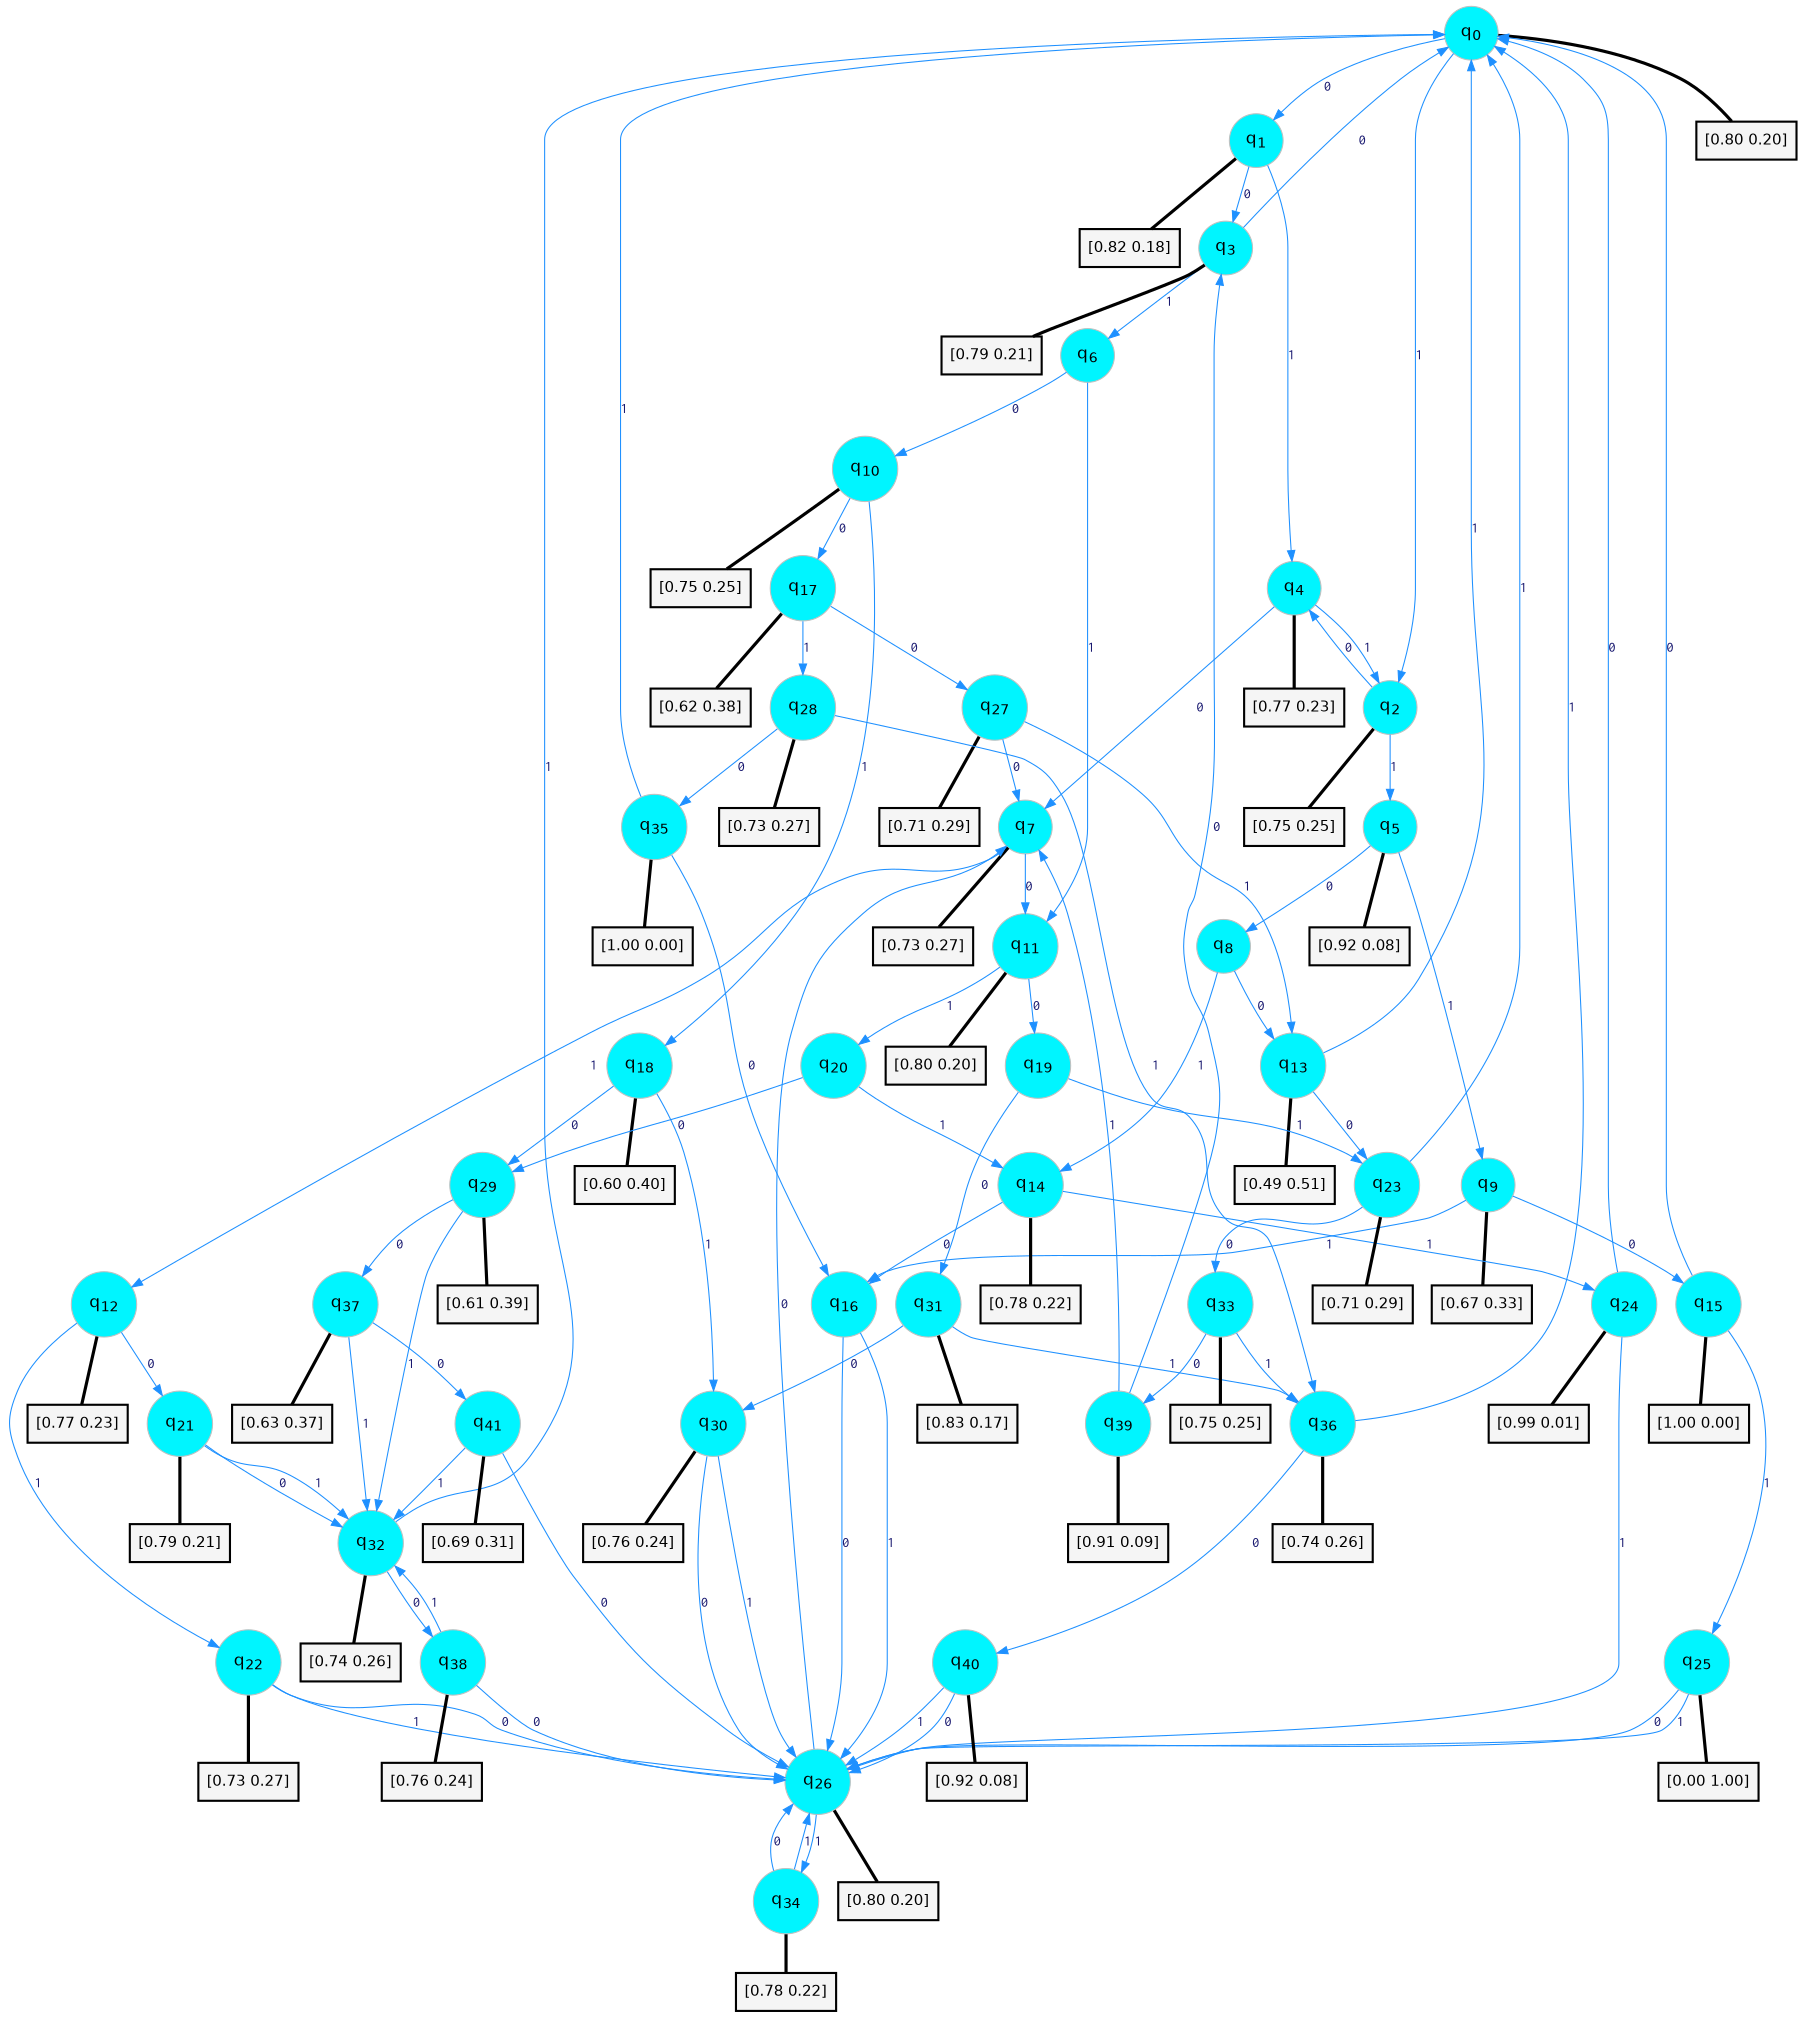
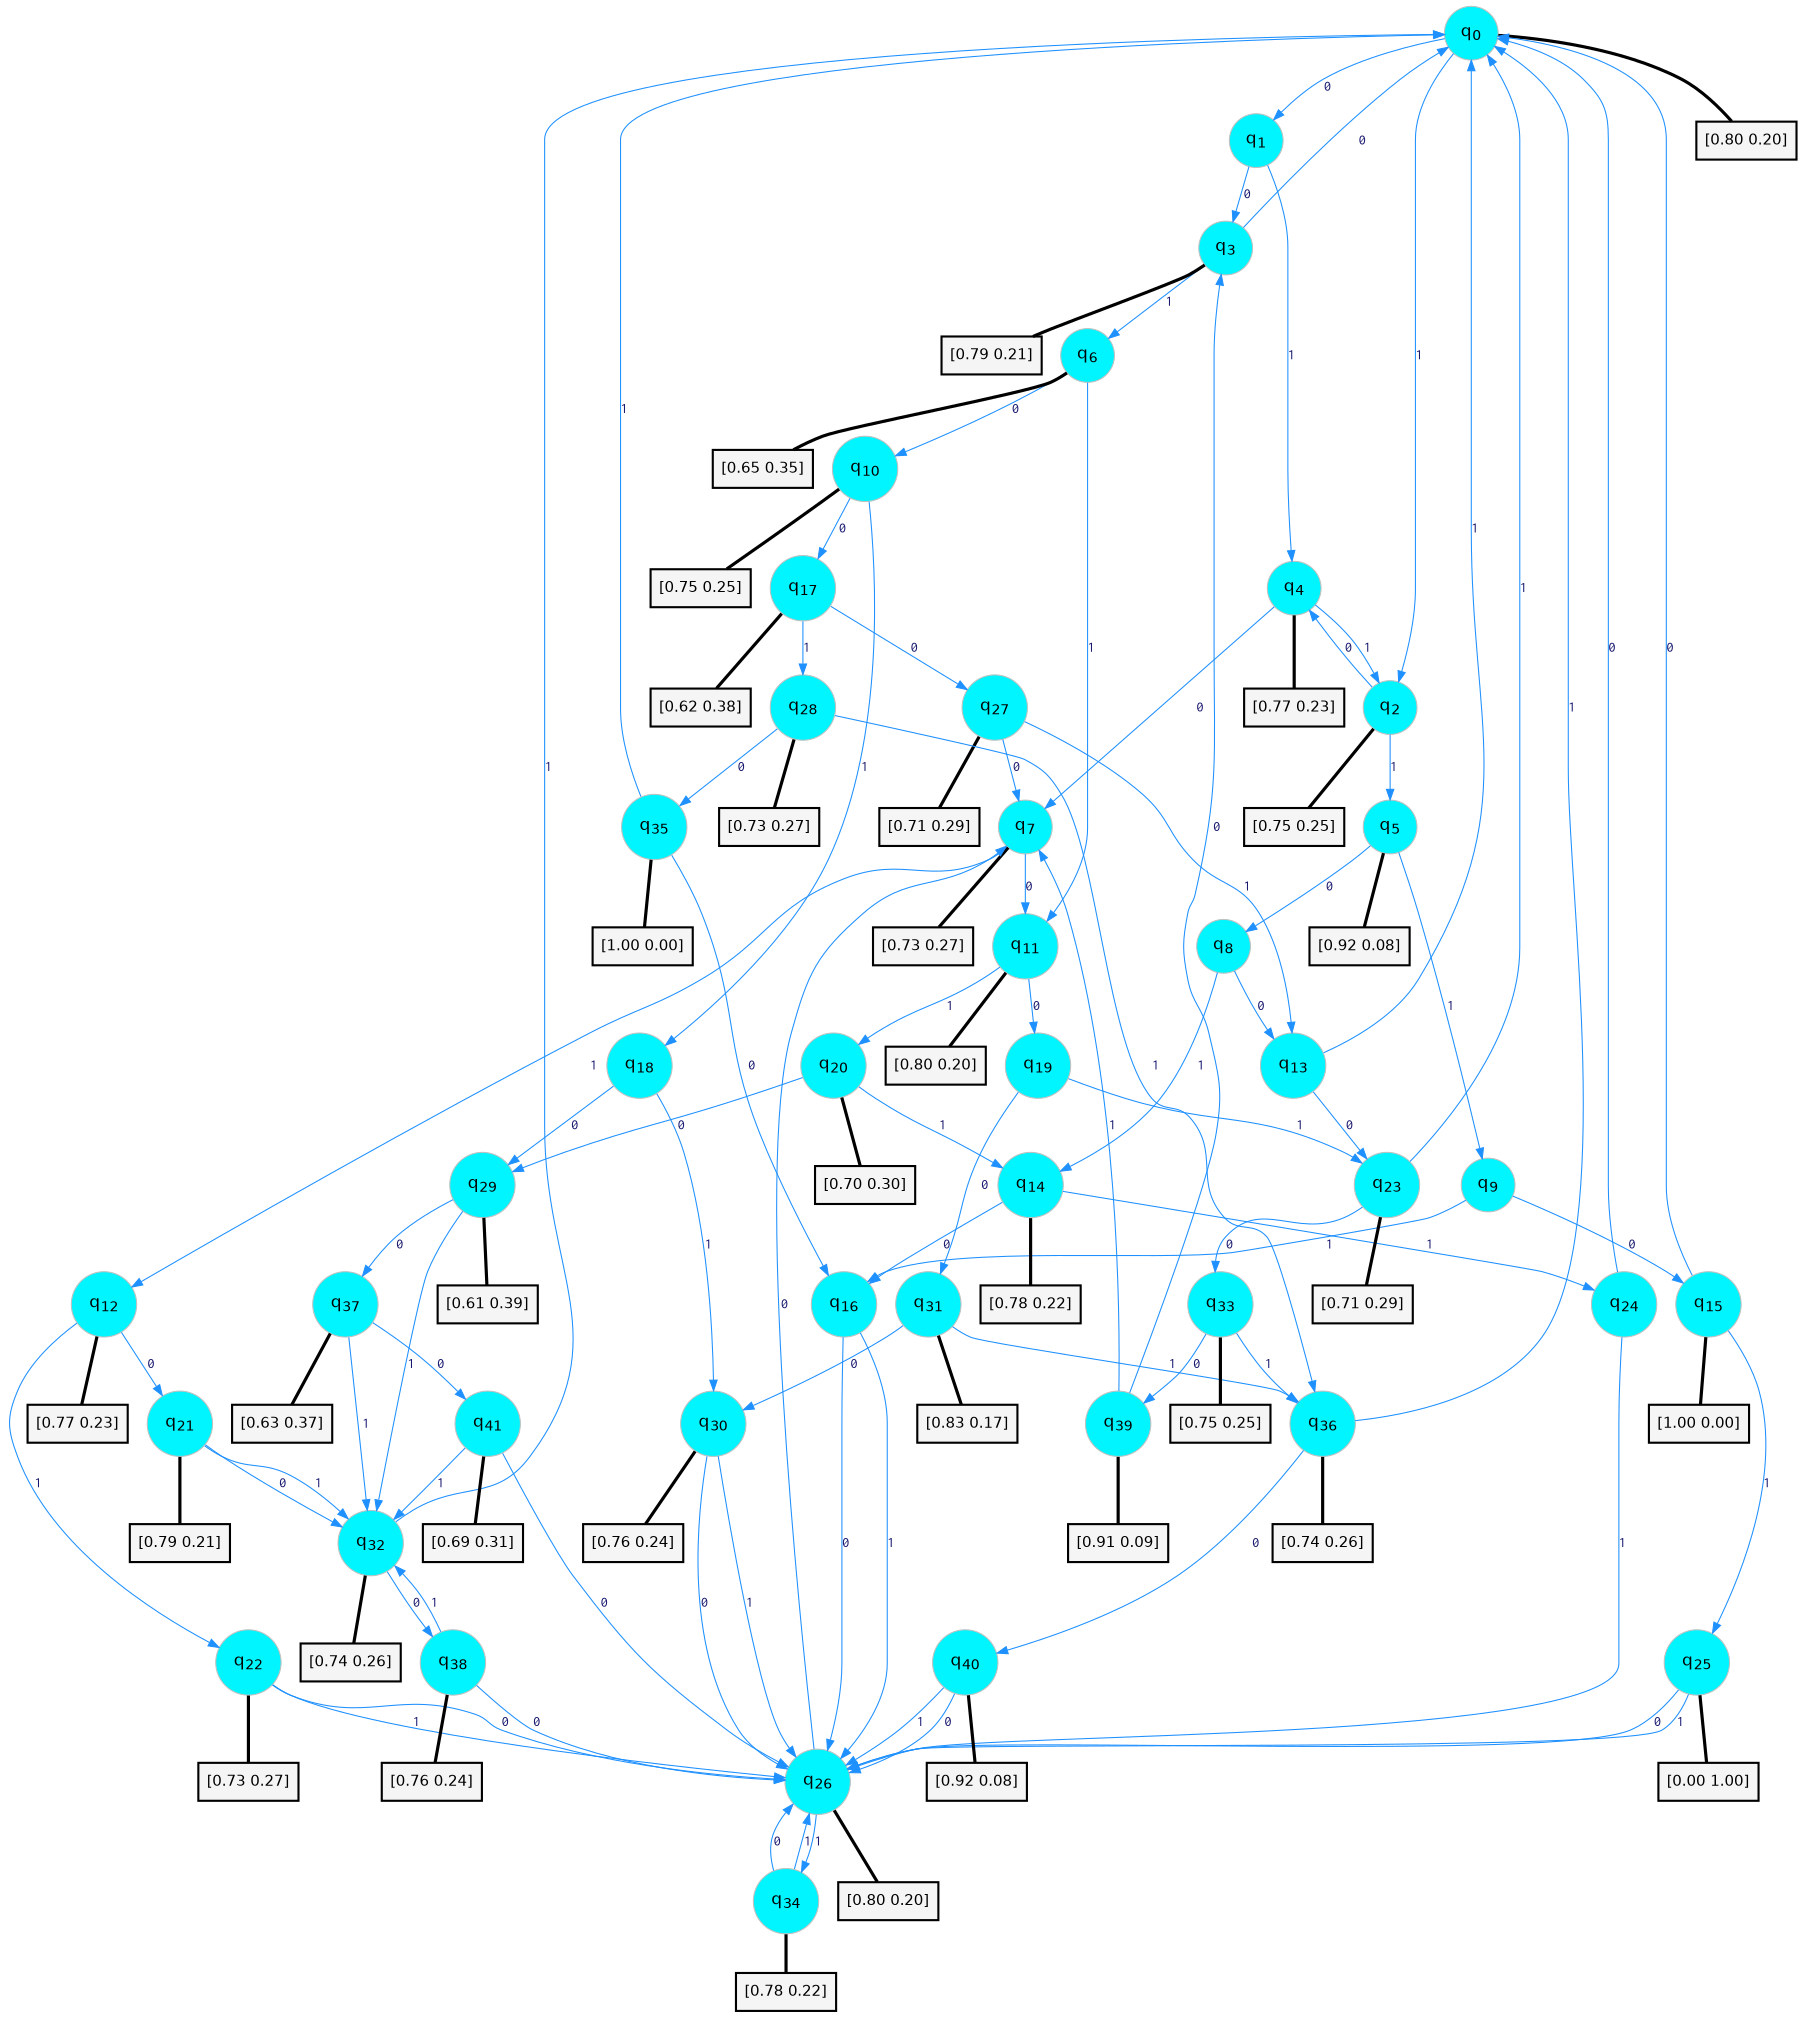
node "[0.82 0.18]": removed
node "[0.65 0.35]": added
node "[0.60 0.40]": removed
node "[0.70 0.30]": added
node "[0.49 0.51]": removed
node "[0.67 0.33]": removed
node "[0.99 0.01]": removed
